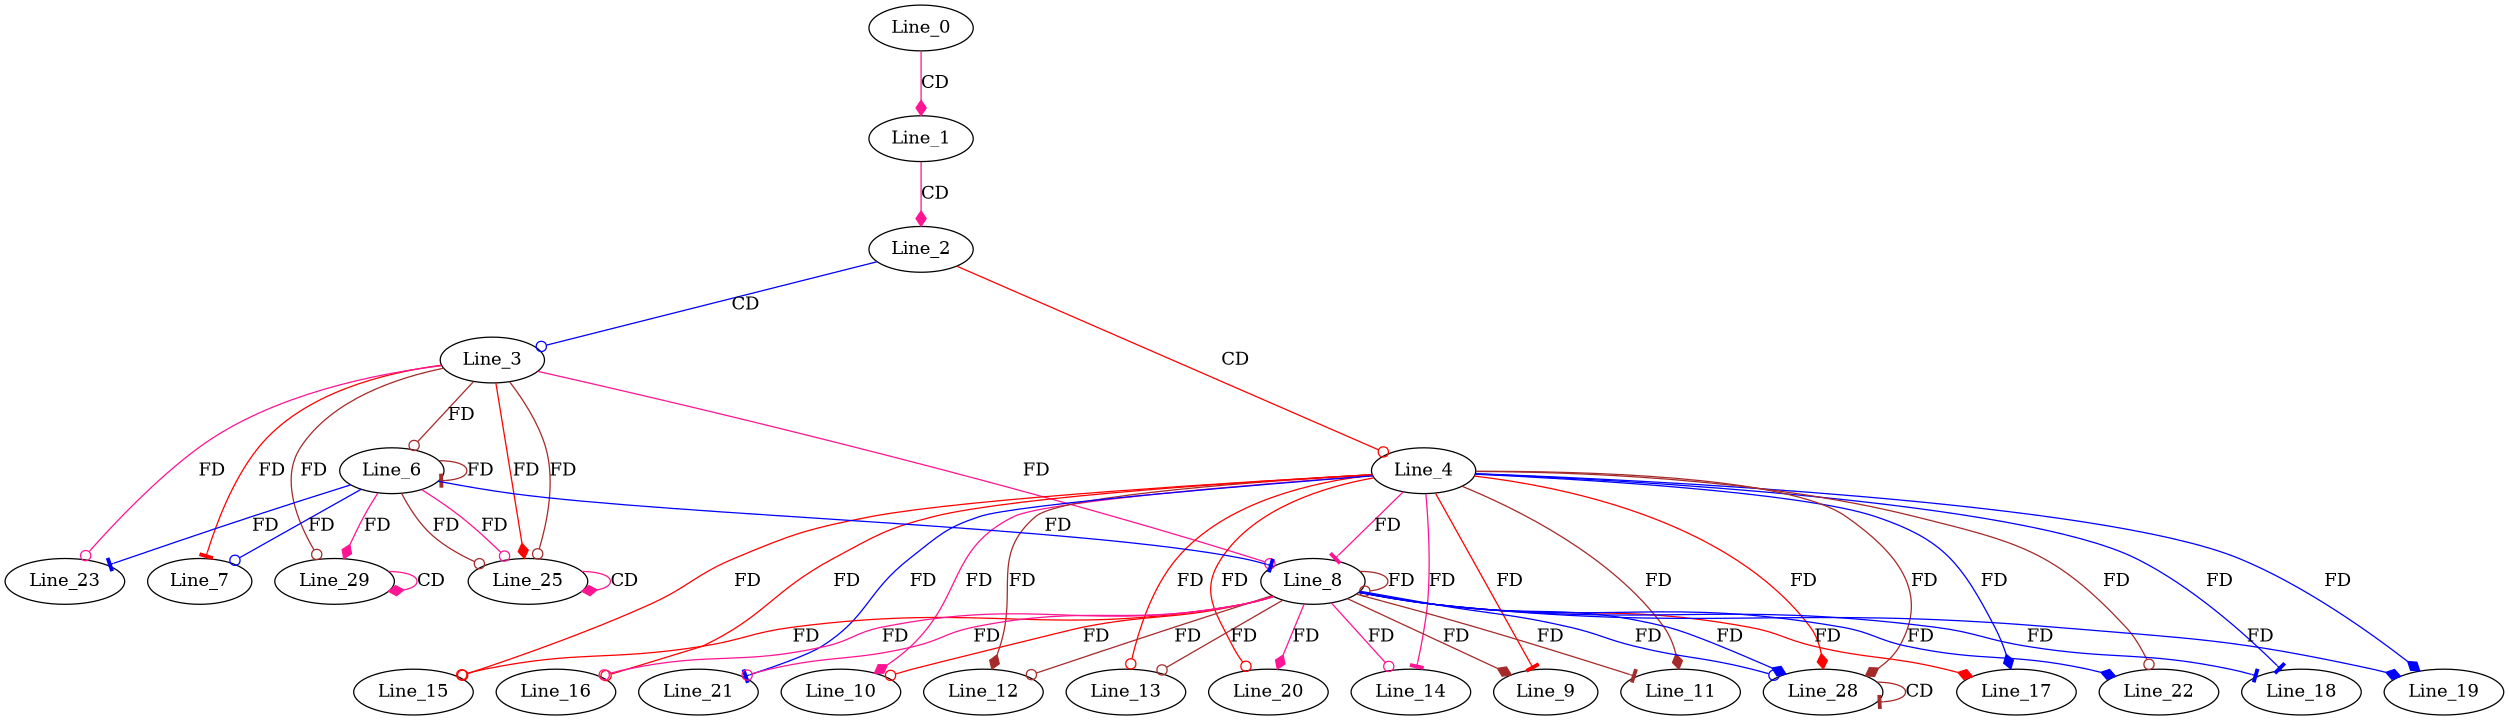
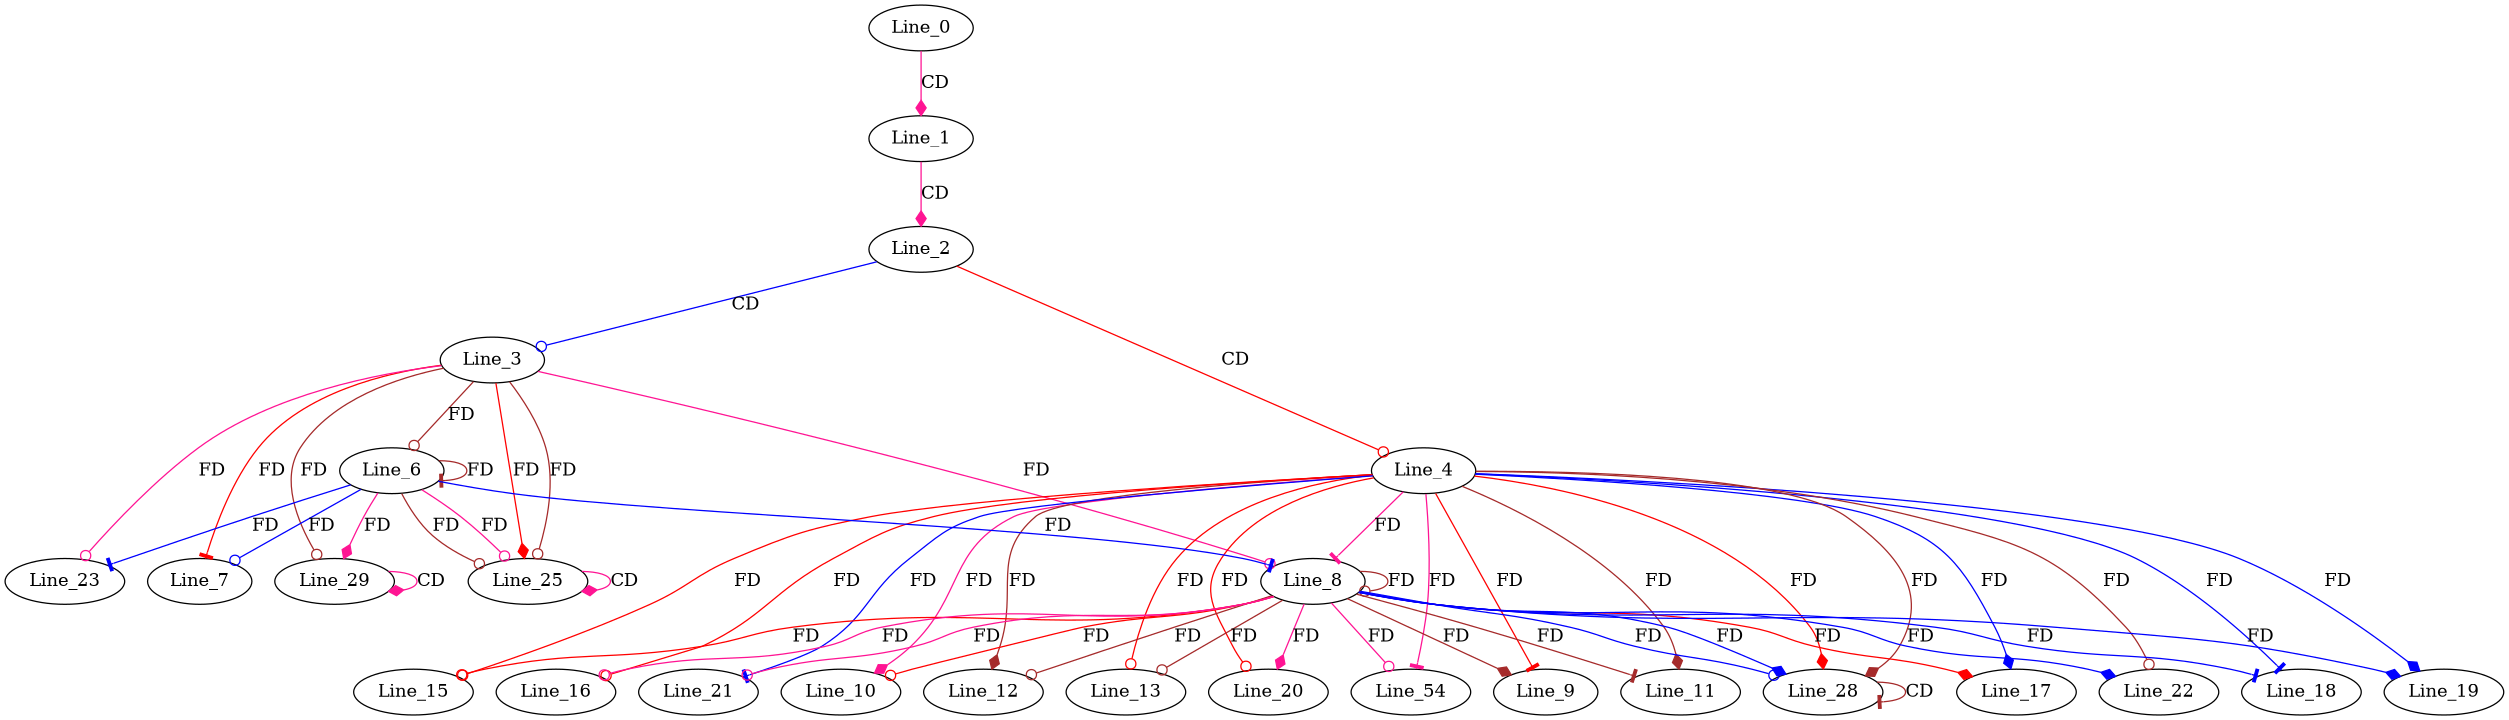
node "Line_14": label "Line_14" -> "Line_54"
